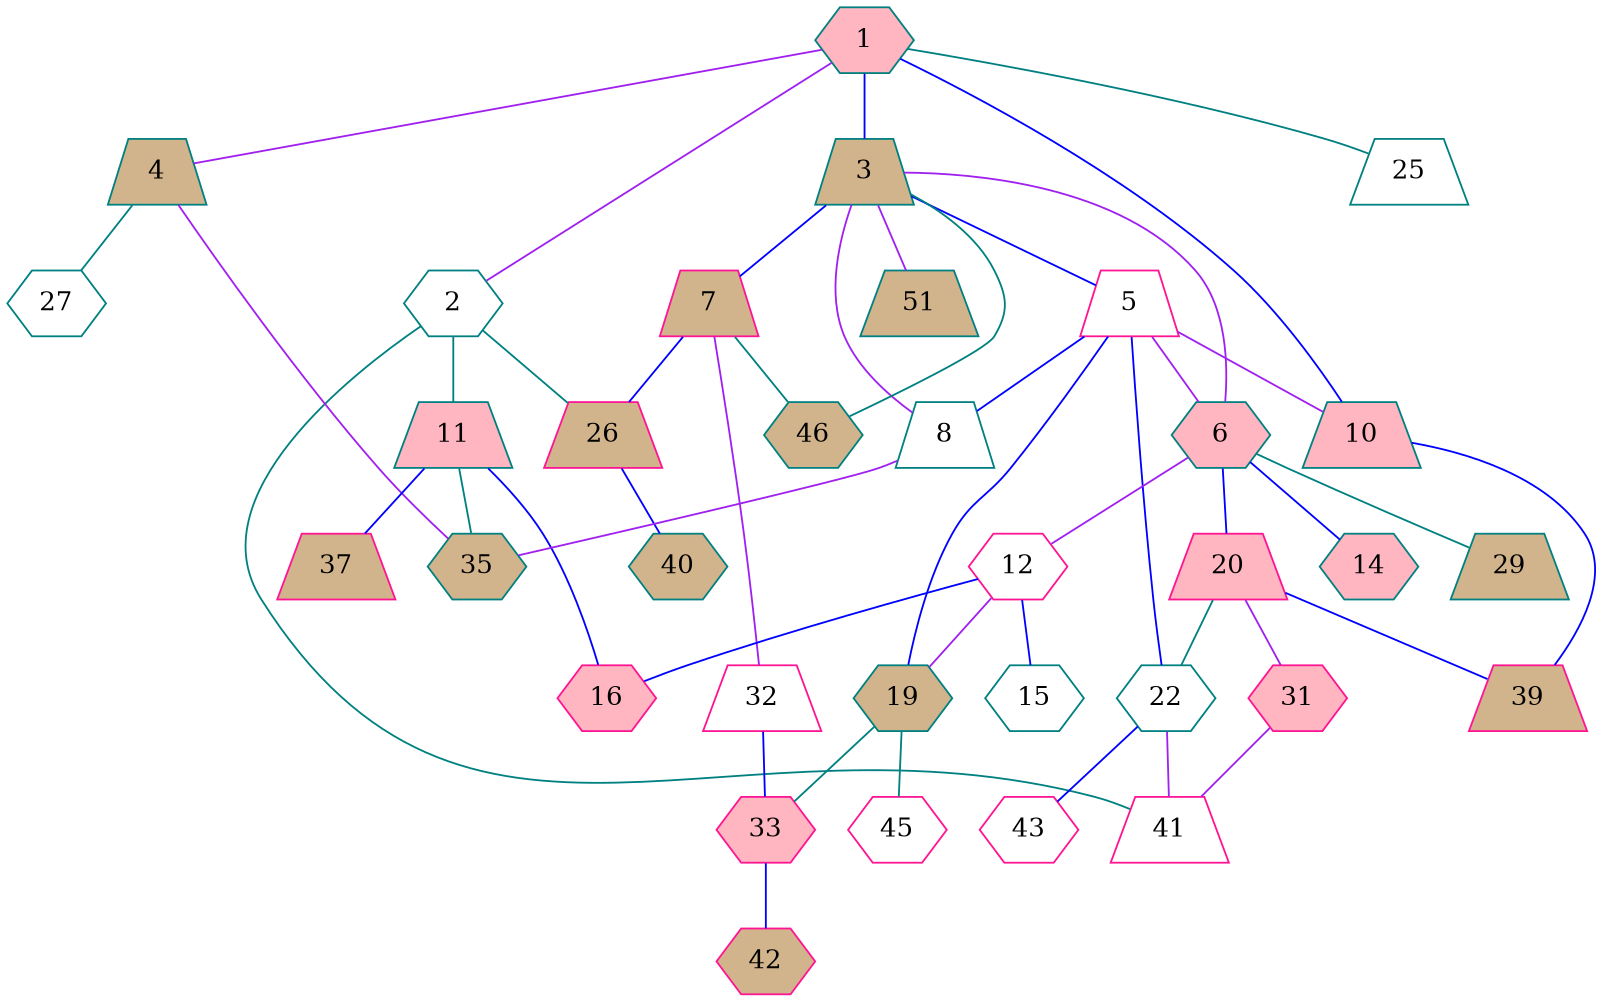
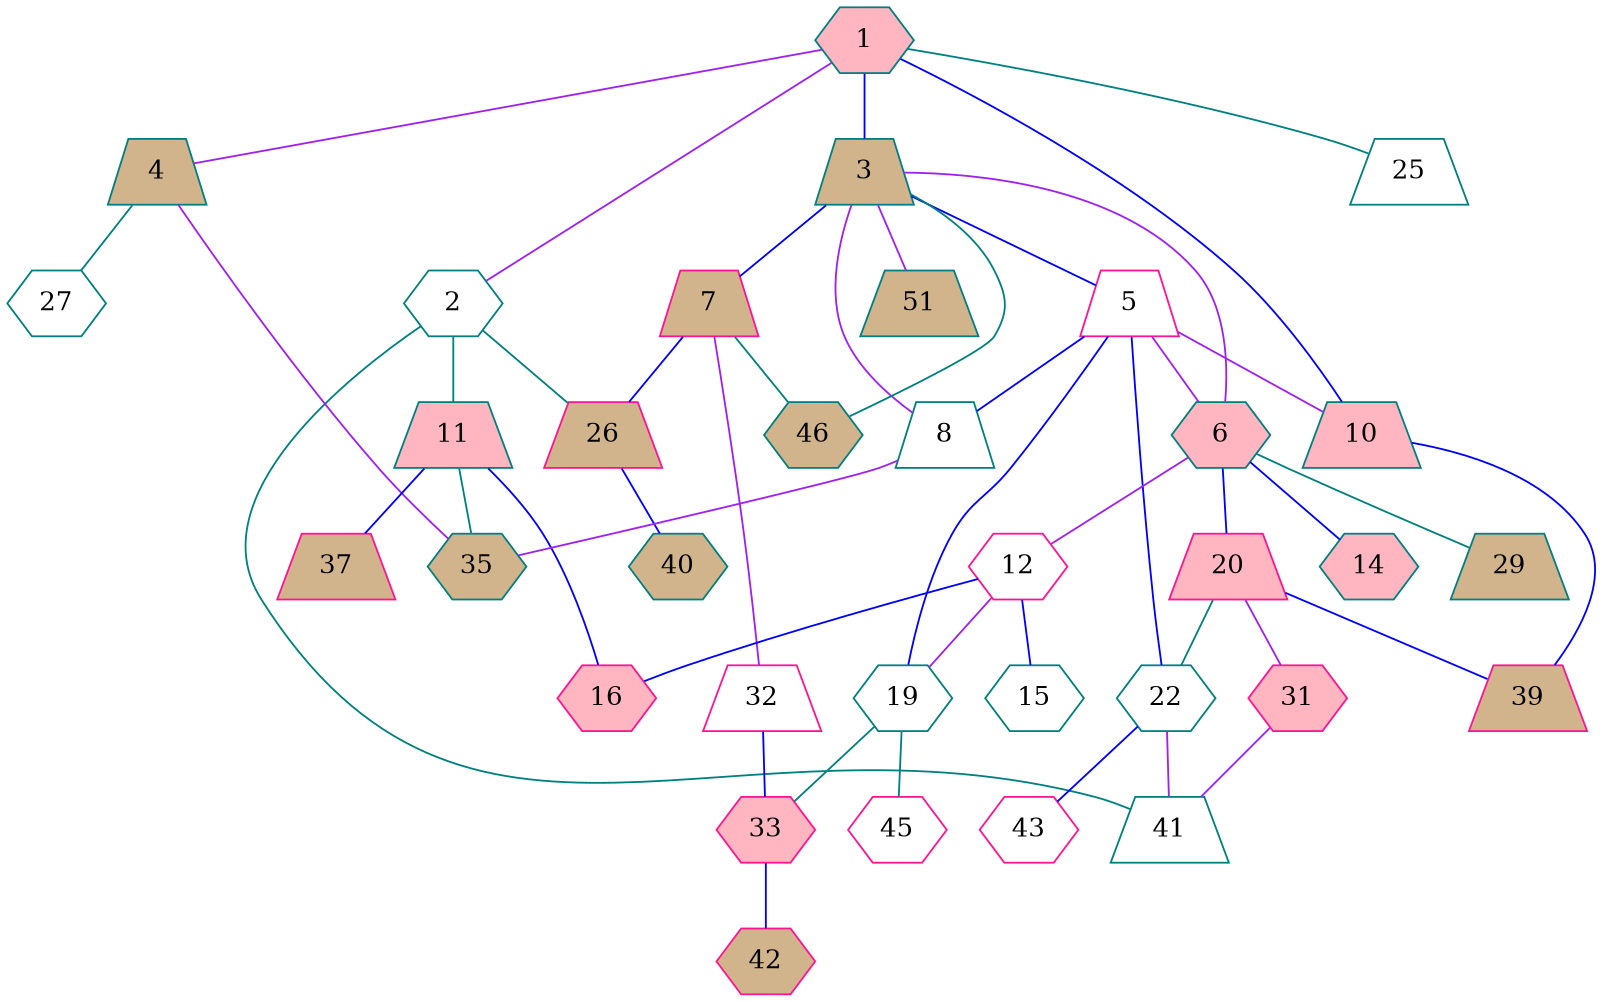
node "19": fillcolor tan -> white
node "41": color deeppink -> teal
